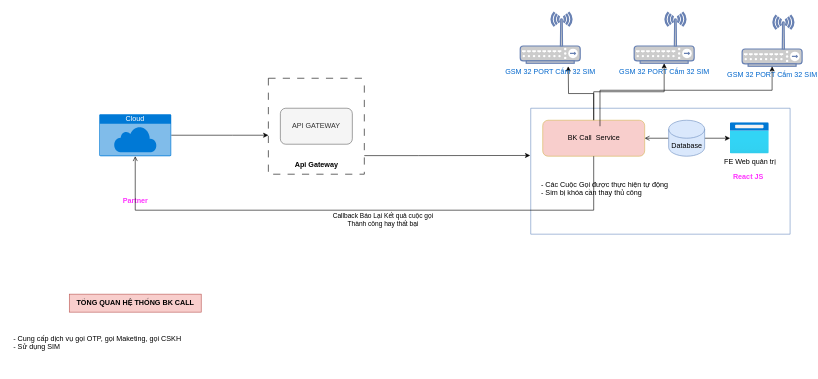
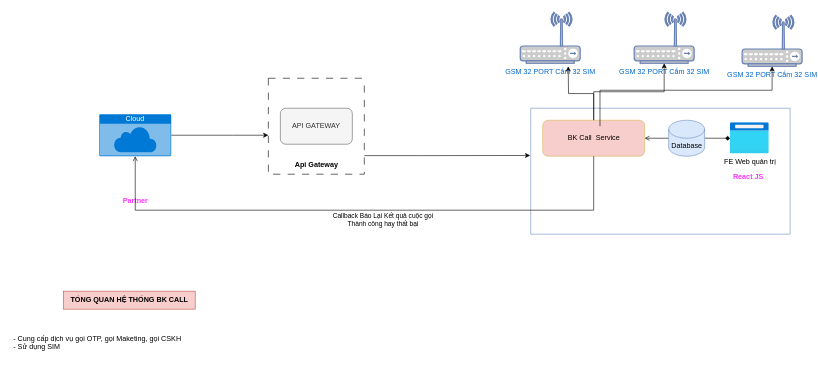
edge "Database" -> "FE Web quản trị": arrowhead classic -> diamond
node "- Các Cuộc Gọi được thực hiện tự động - Sim bị khóa cần thay thủ công": removed
node "TỔNG QUAN HỆ THỐNG BK CALL": moved (135, 303) -> (129, 300)
